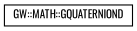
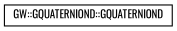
node "GW::MATH::GQUATERNIOND": label "GW::MATH::GQUATERNIOND" -> "GW::GQUATERNIOND::GQUATERNIOND"
